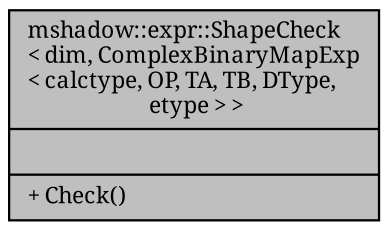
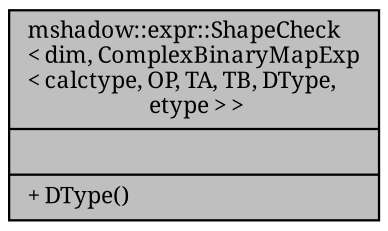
node "mshadow::expr::ShapeCheck": text "+ Check()" -> "+ DType()"
